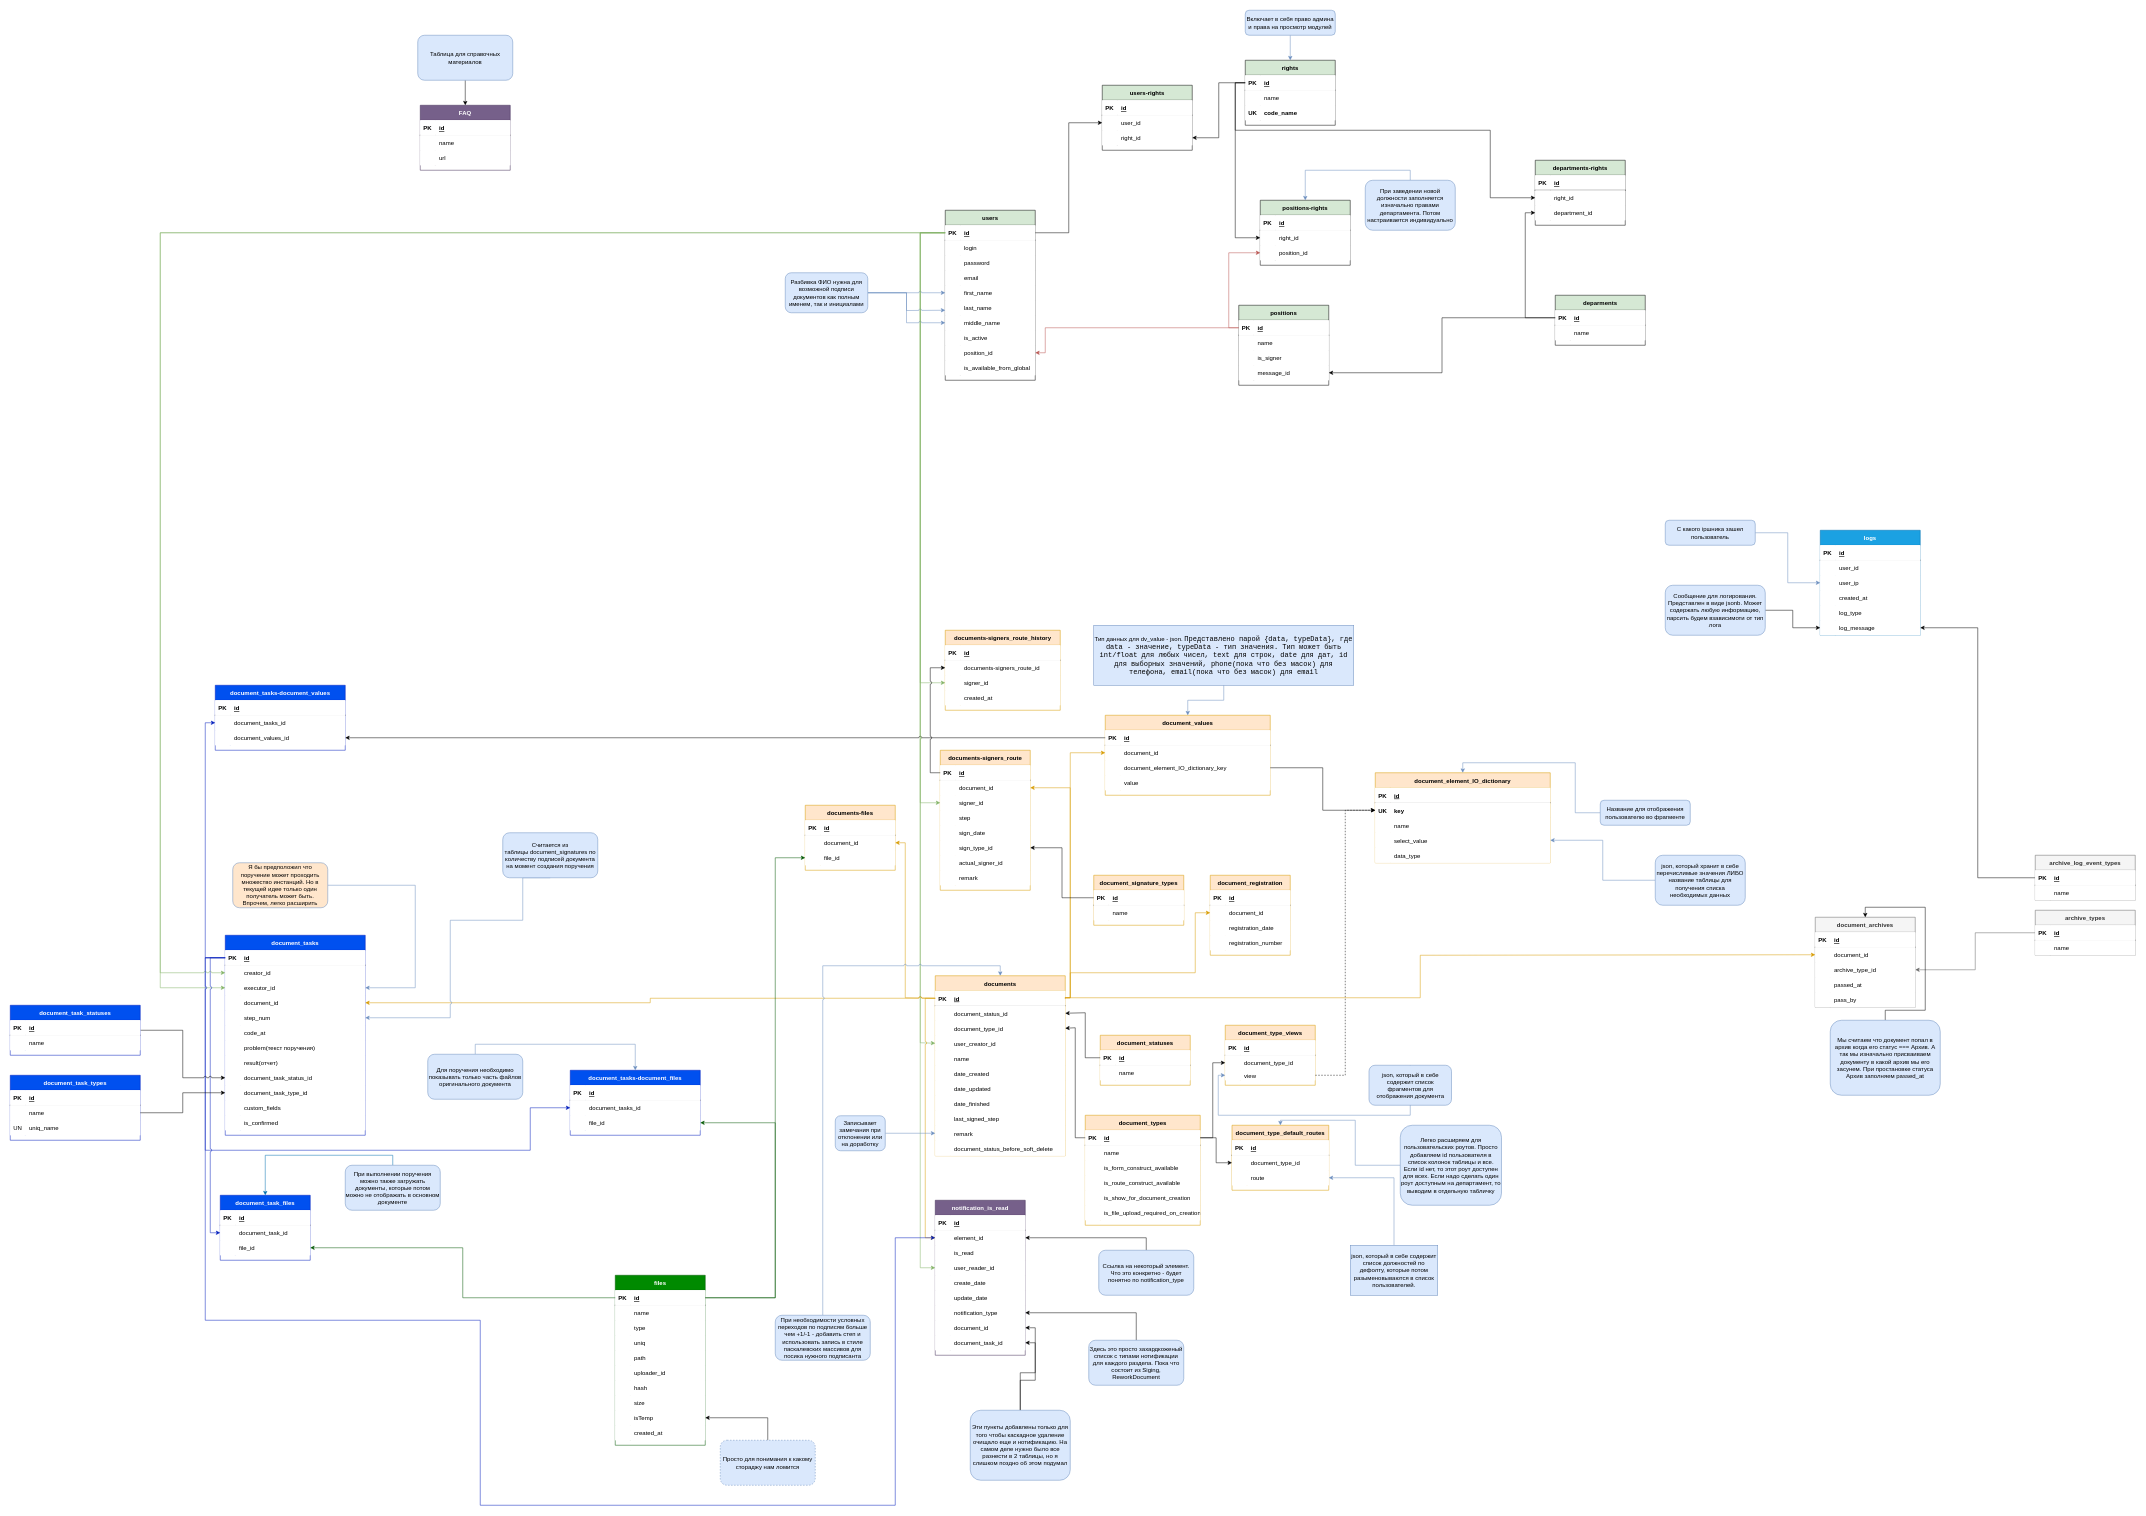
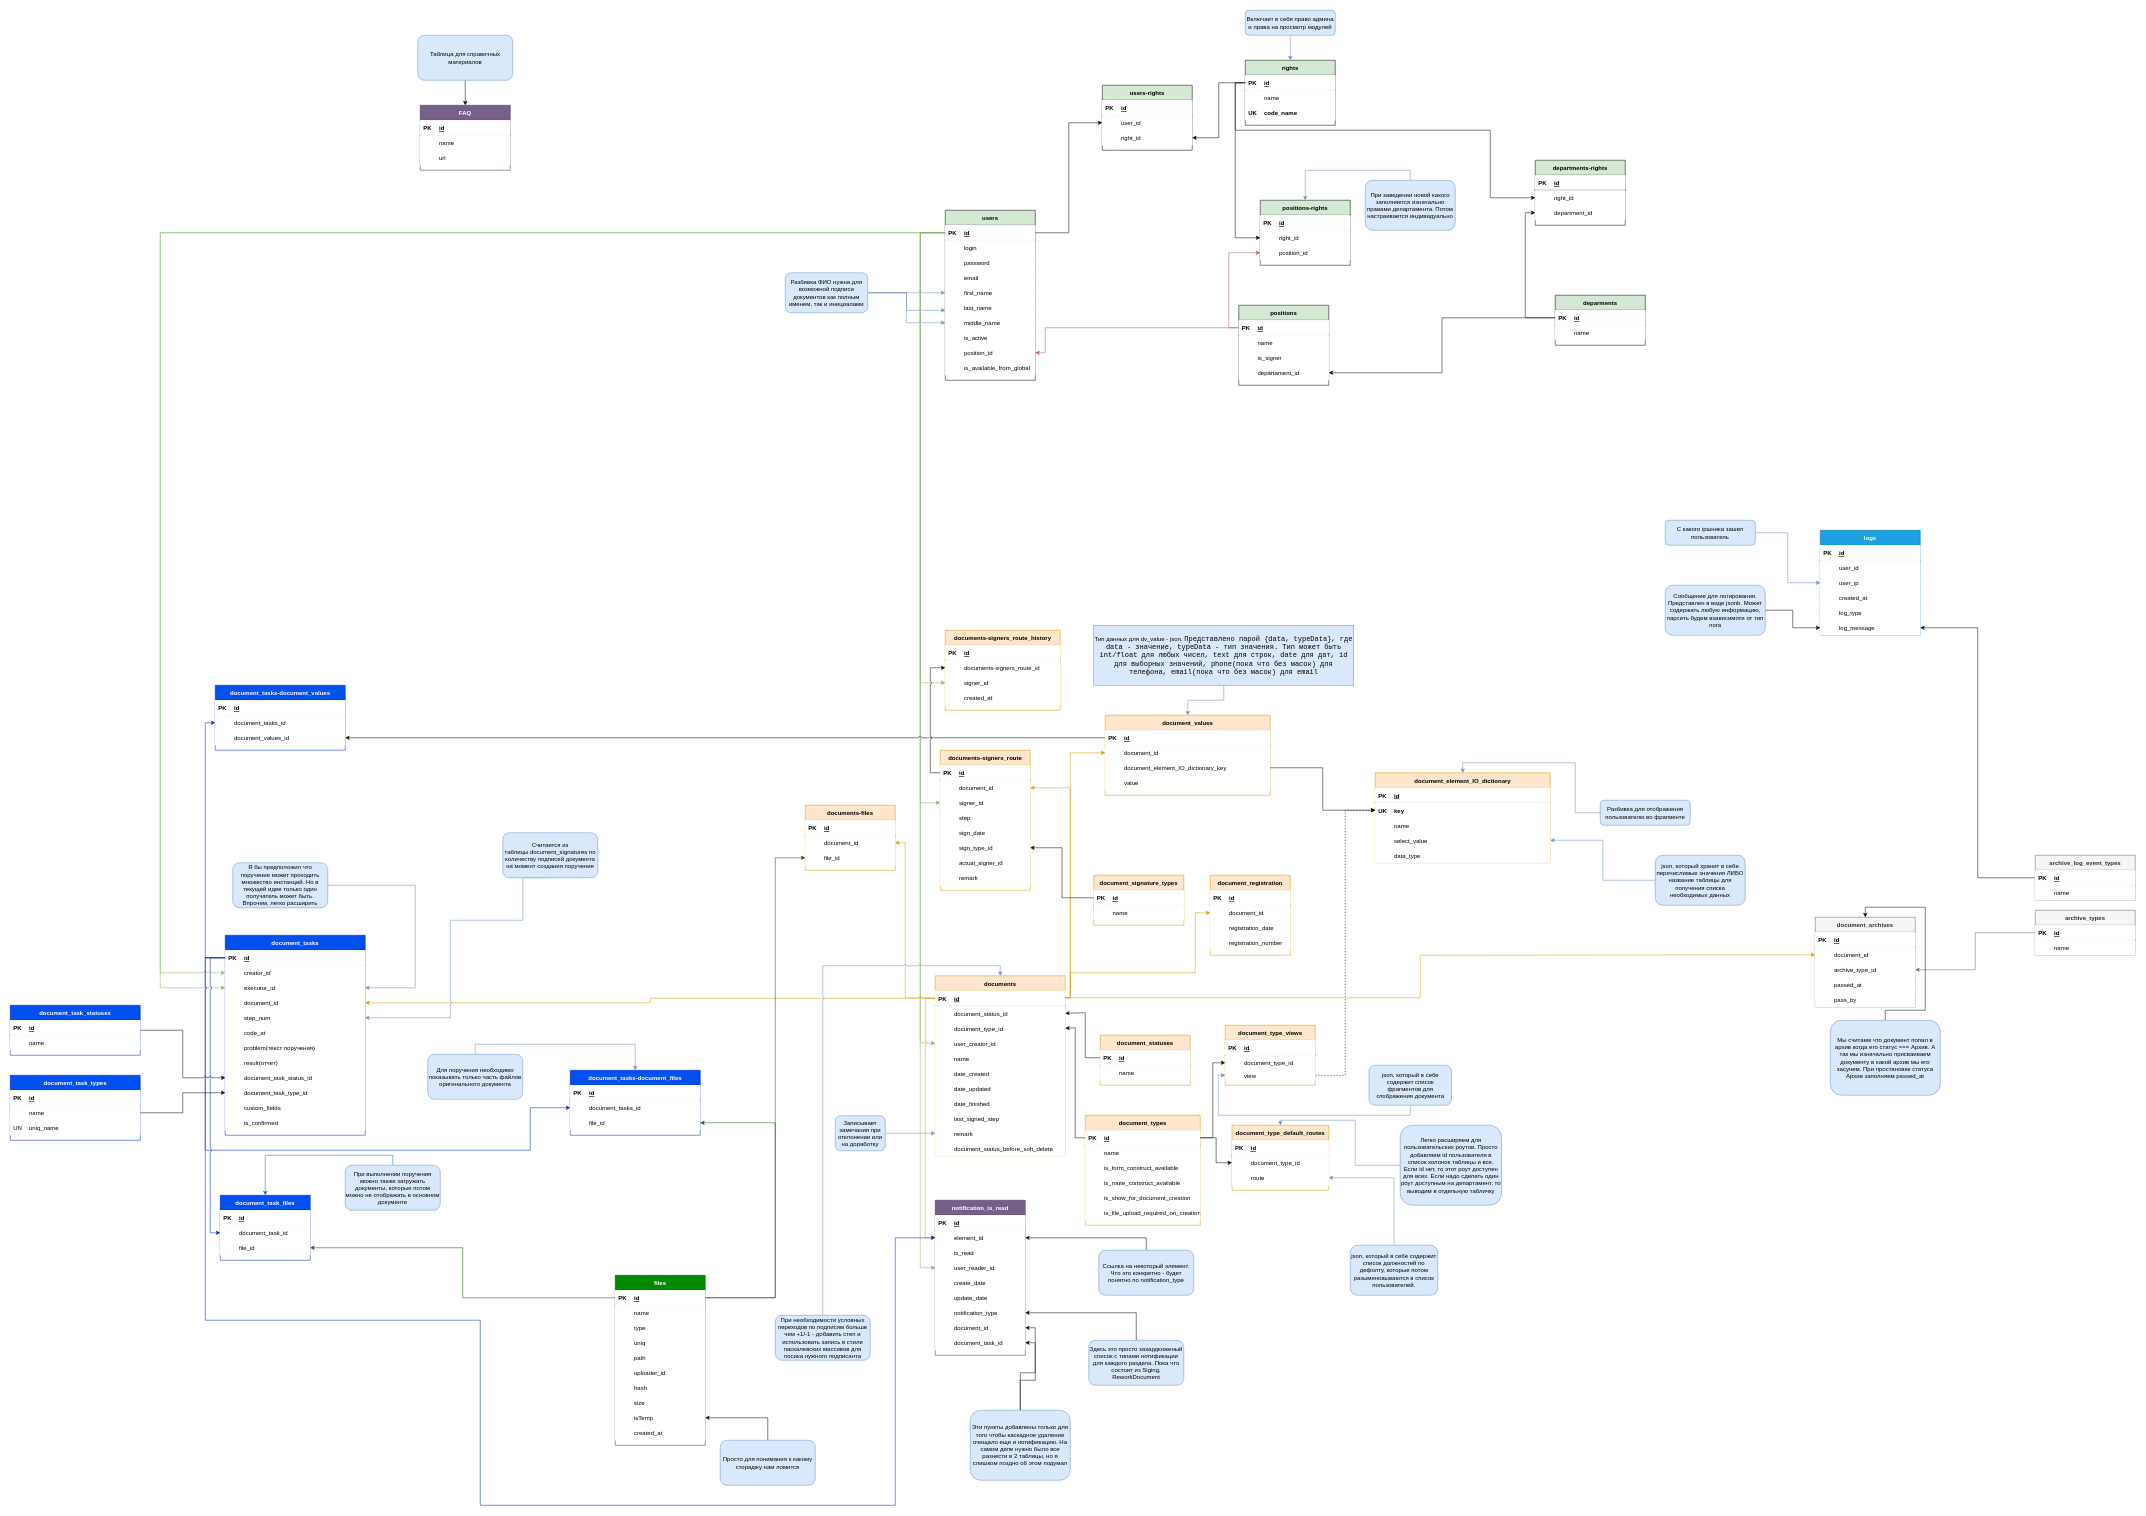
node "При заведении новой должности заполняется изначально правами департамента. Потом настраивается индивидуально": label "При заведении новой должности заполняется изначально правами департамента. Потом настраивается индивидуально" -> "При заведении новой какого заполняется изначально правами департамента. Потом настраивается индивидуально"
node "message_id": label "message_id" -> "departament_id"
node "Название для отображения пользователю во фрагменте": label "Название для отображения пользователю во фрагменте" -> "Разбивка для отображения пользователю во фрагменте"
node "Я бы предположил что поручение может проходить множество инстанций. Но в текущей идее только один получатель может быть. Впрочем, легко расширить": fillcolor #ffe6cc -> #dae8fc
node "json, который в себе содержит список должностей по дефолту, которые потом разыменовываются в список пользователей.": shape rectangle -> rounded rectangle
node "Просто для понимания к какому стораджу нам ломится": style dashed -> solid
